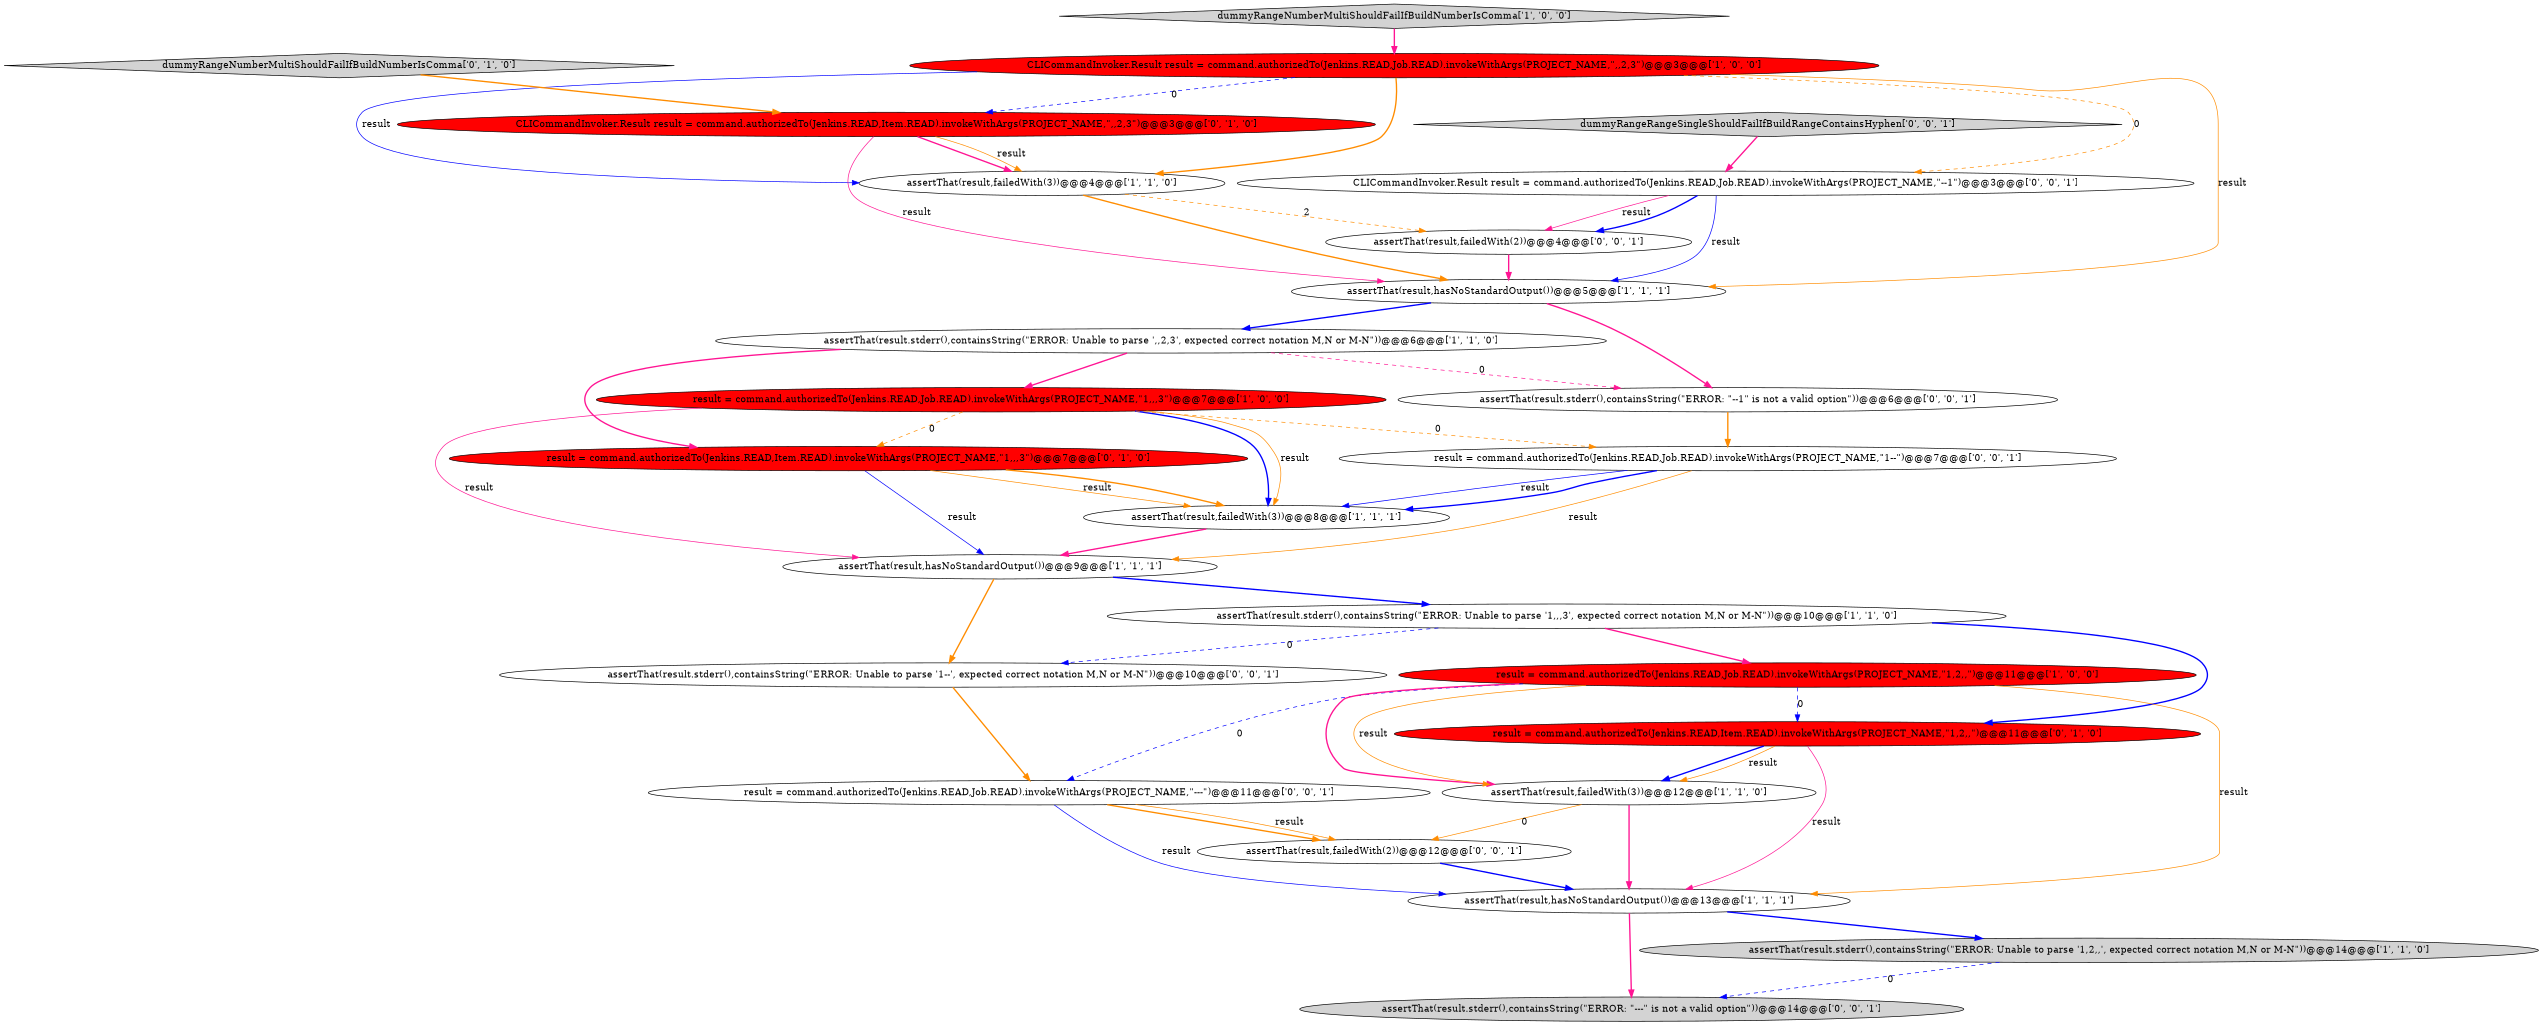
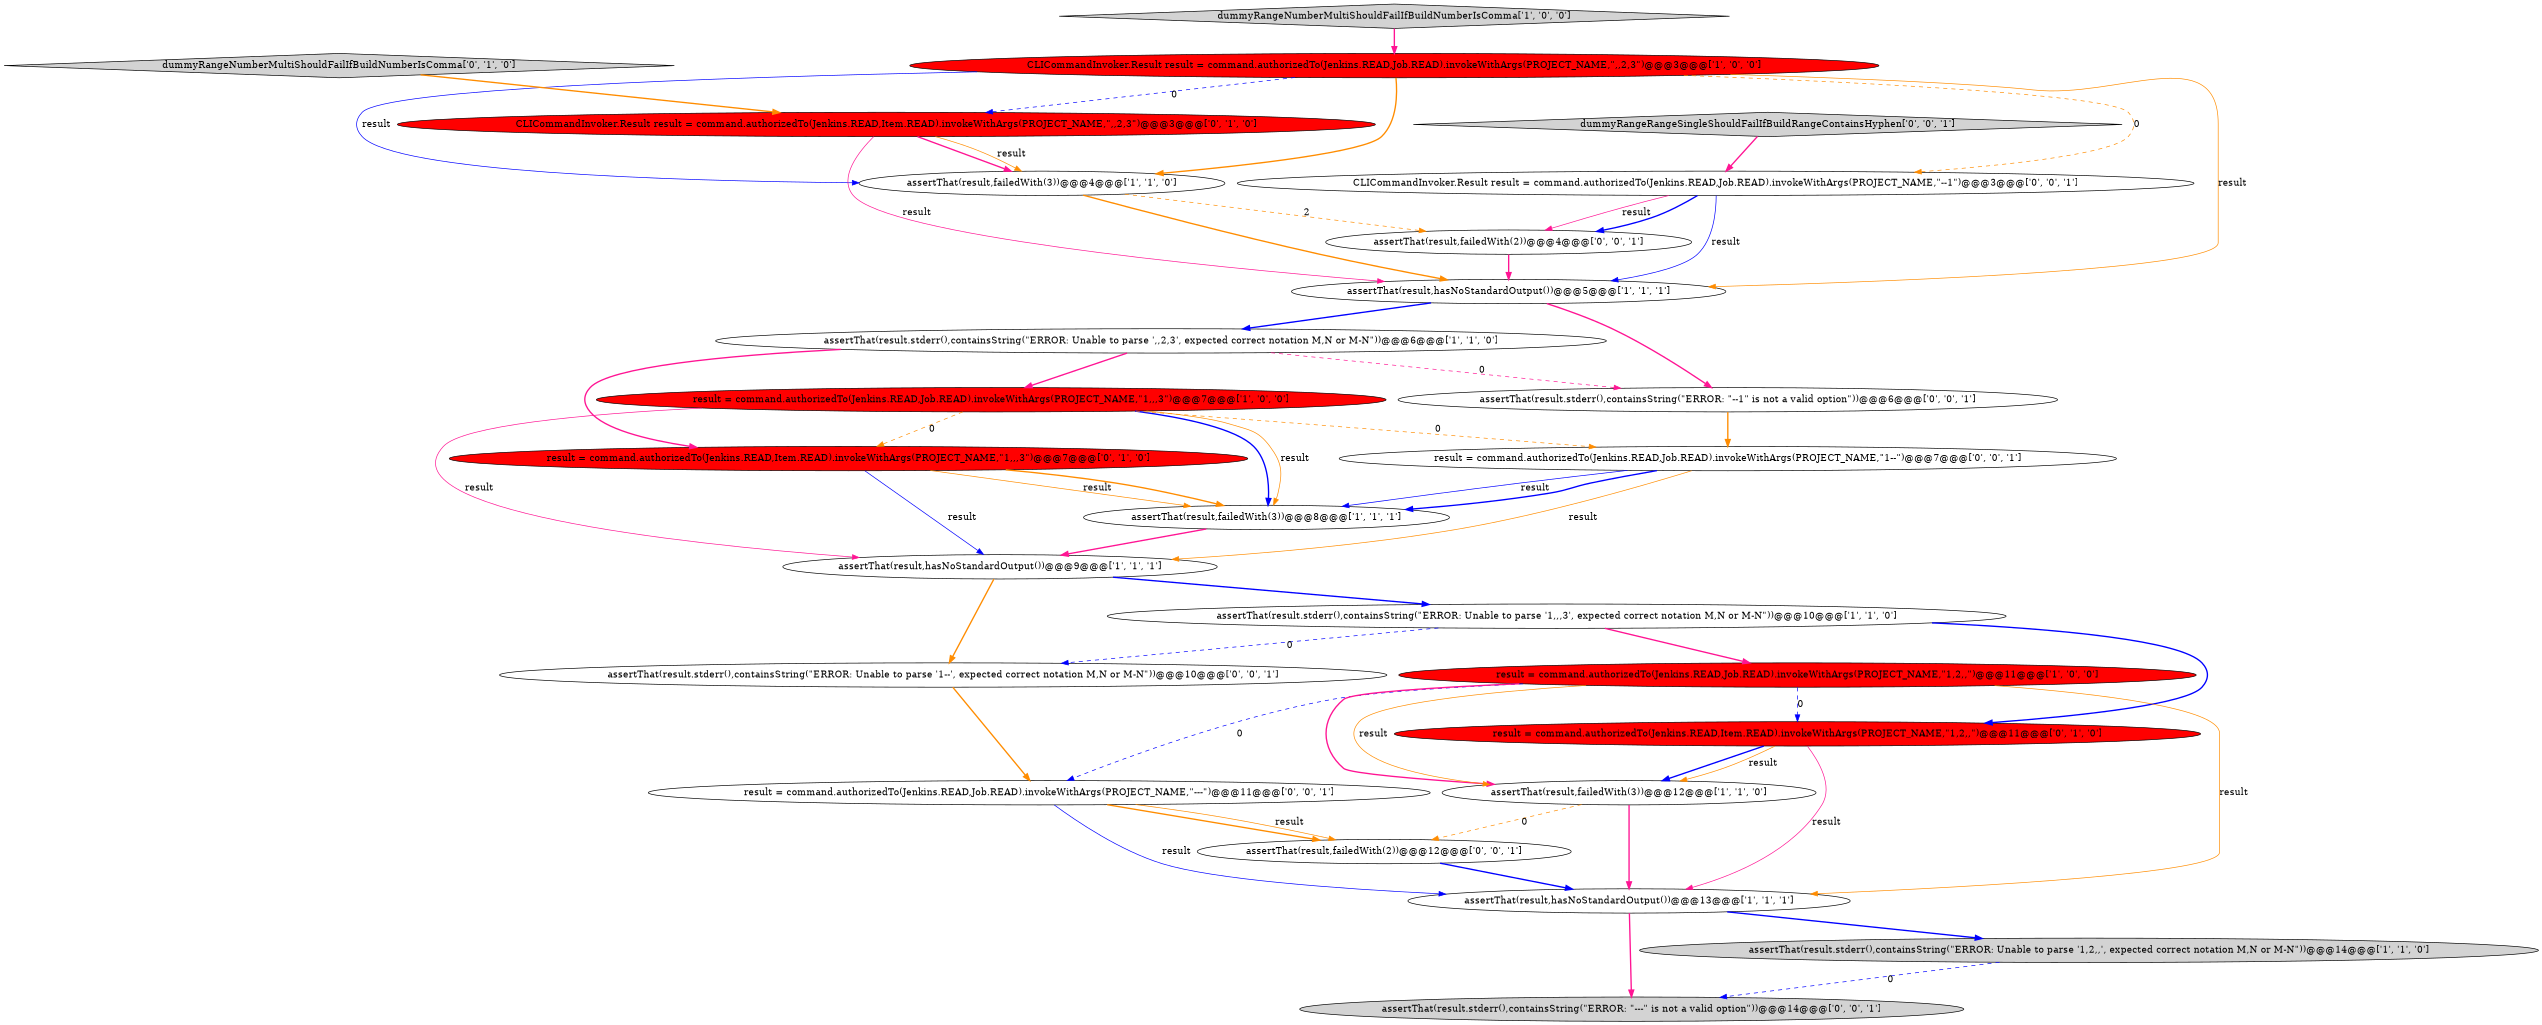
edge "assertThat(result,failedWith(3))@@@12@@@['1', '1', '0']" -> "assertThat(result,failedWith(2))@@@12@@@['0', '0', '1']": style solid -> dashed
